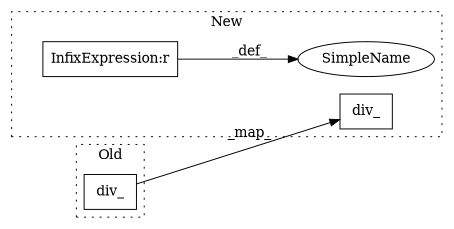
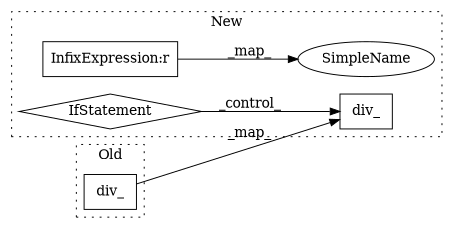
edge "InfixExpression:r" -> "SimpleName": label "_def_" -> "_map_"
node "IfStatement": added
